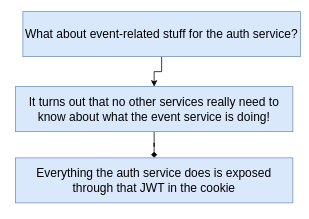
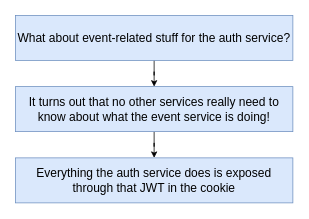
node "What about event-related stuff for the auth service?": moved (162, 34) -> (154, 38)
edge "It turns out that no other services really need to know about what the event service is doing!" -> "Everything the auth service does is exposed through that JWT in the cookie": arrowhead diamond -> classic
